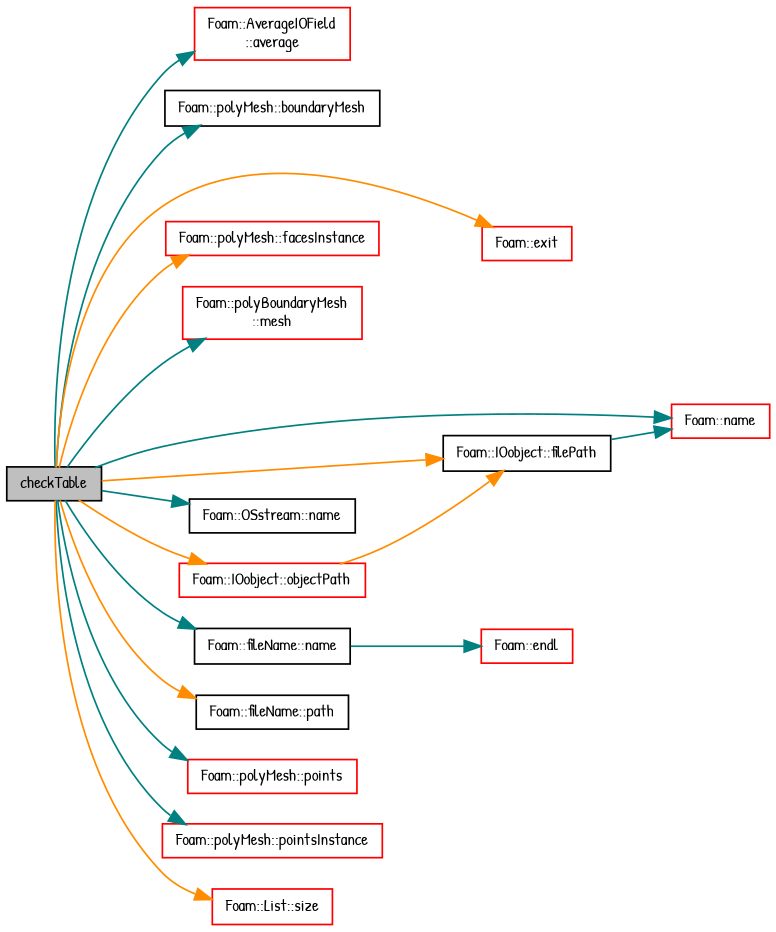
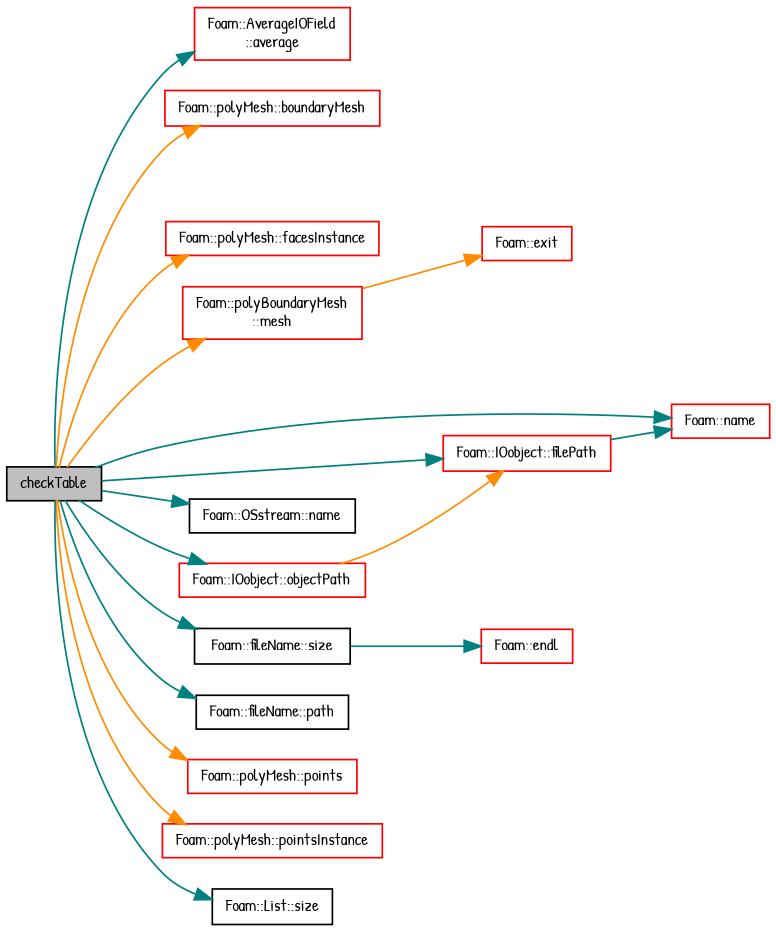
node "Foam::polyMesh::boundaryMesh": color black -> red
edge "checkTable" -> "Foam::exit": now "Foam::polyBoundaryMesh ::mesh" -> "Foam::exit"
edge "checkTable" -> "Foam::polyMesh::boundaryMesh": color teal -> darkorange
edge "checkTable" -> "Foam::polyBoundaryMesh ::mesh": color teal -> darkorange
node "Foam::IOobject::filePath": color black -> red
edge "checkTable" -> "Foam::IOobject::filePath": color darkorange -> teal
edge "checkTable" -> "Foam::IOobject::objectPath": color darkorange -> teal
edge "checkTable" -> "Foam::fileName::path": color darkorange -> teal
edge "checkTable" -> "Foam::polyMesh::points": color teal -> darkorange
node "Foam::fileName::name": label "Foam::fileName::name" -> "Foam::fileName::size"
edge "checkTable" -> "Foam::polyMesh::pointsInstance": color teal -> darkorange
edge "checkTable" -> "Foam::List::size": color darkorange -> teal
node "Foam::List::size": color red -> black
